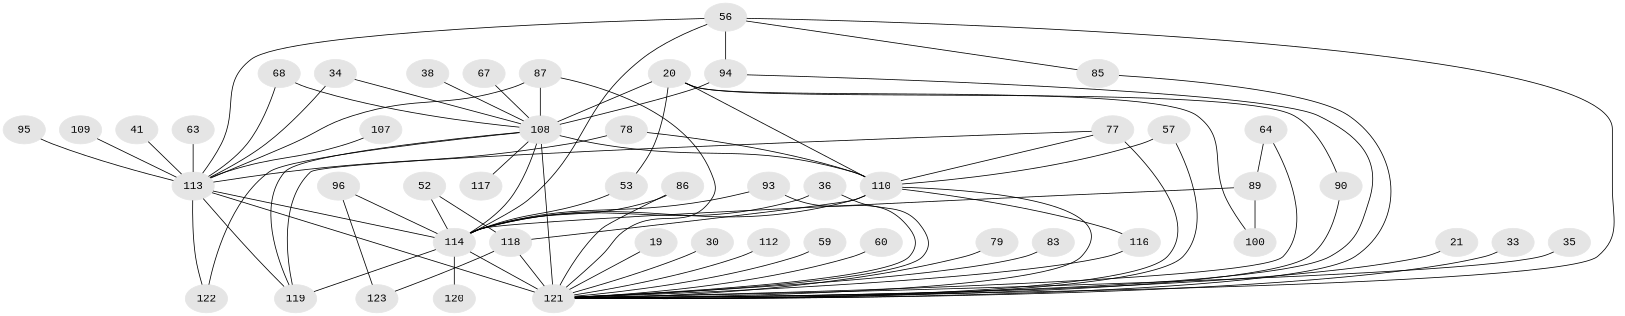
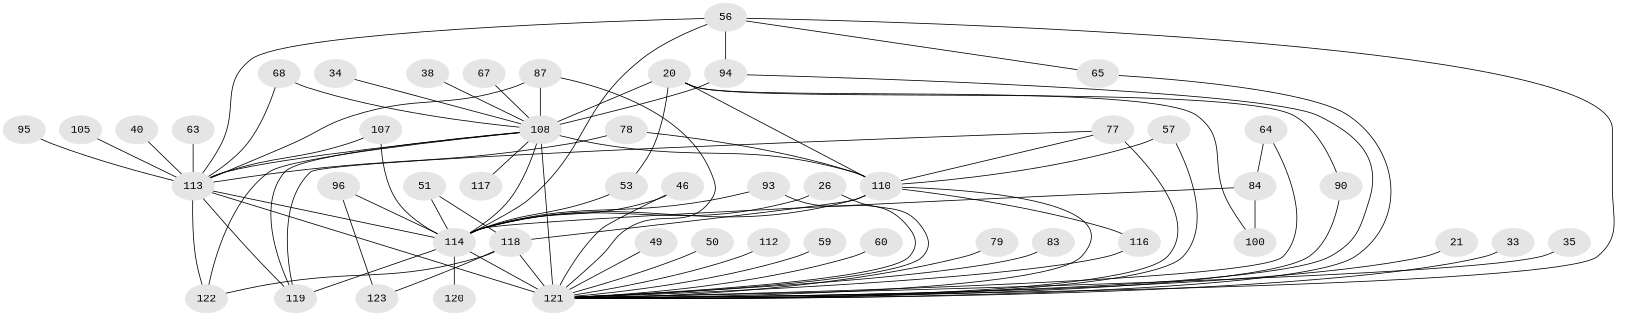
node "85": label "85" -> "65"
node "109": label "109" -> "105"
node "41": label "41" -> "40"
edge "34" -- "113": now "108" -- "113"
node "52": label "52" -> "51"
node "86": label "86" -> "46"
node "36": label "36" -> "26"
node "89": label "89" -> "84"
edge "107" -- "114": added
node "19": label "19" -> "49"
node "30": label "30" -> "50"
edge "118" -- "122": added
